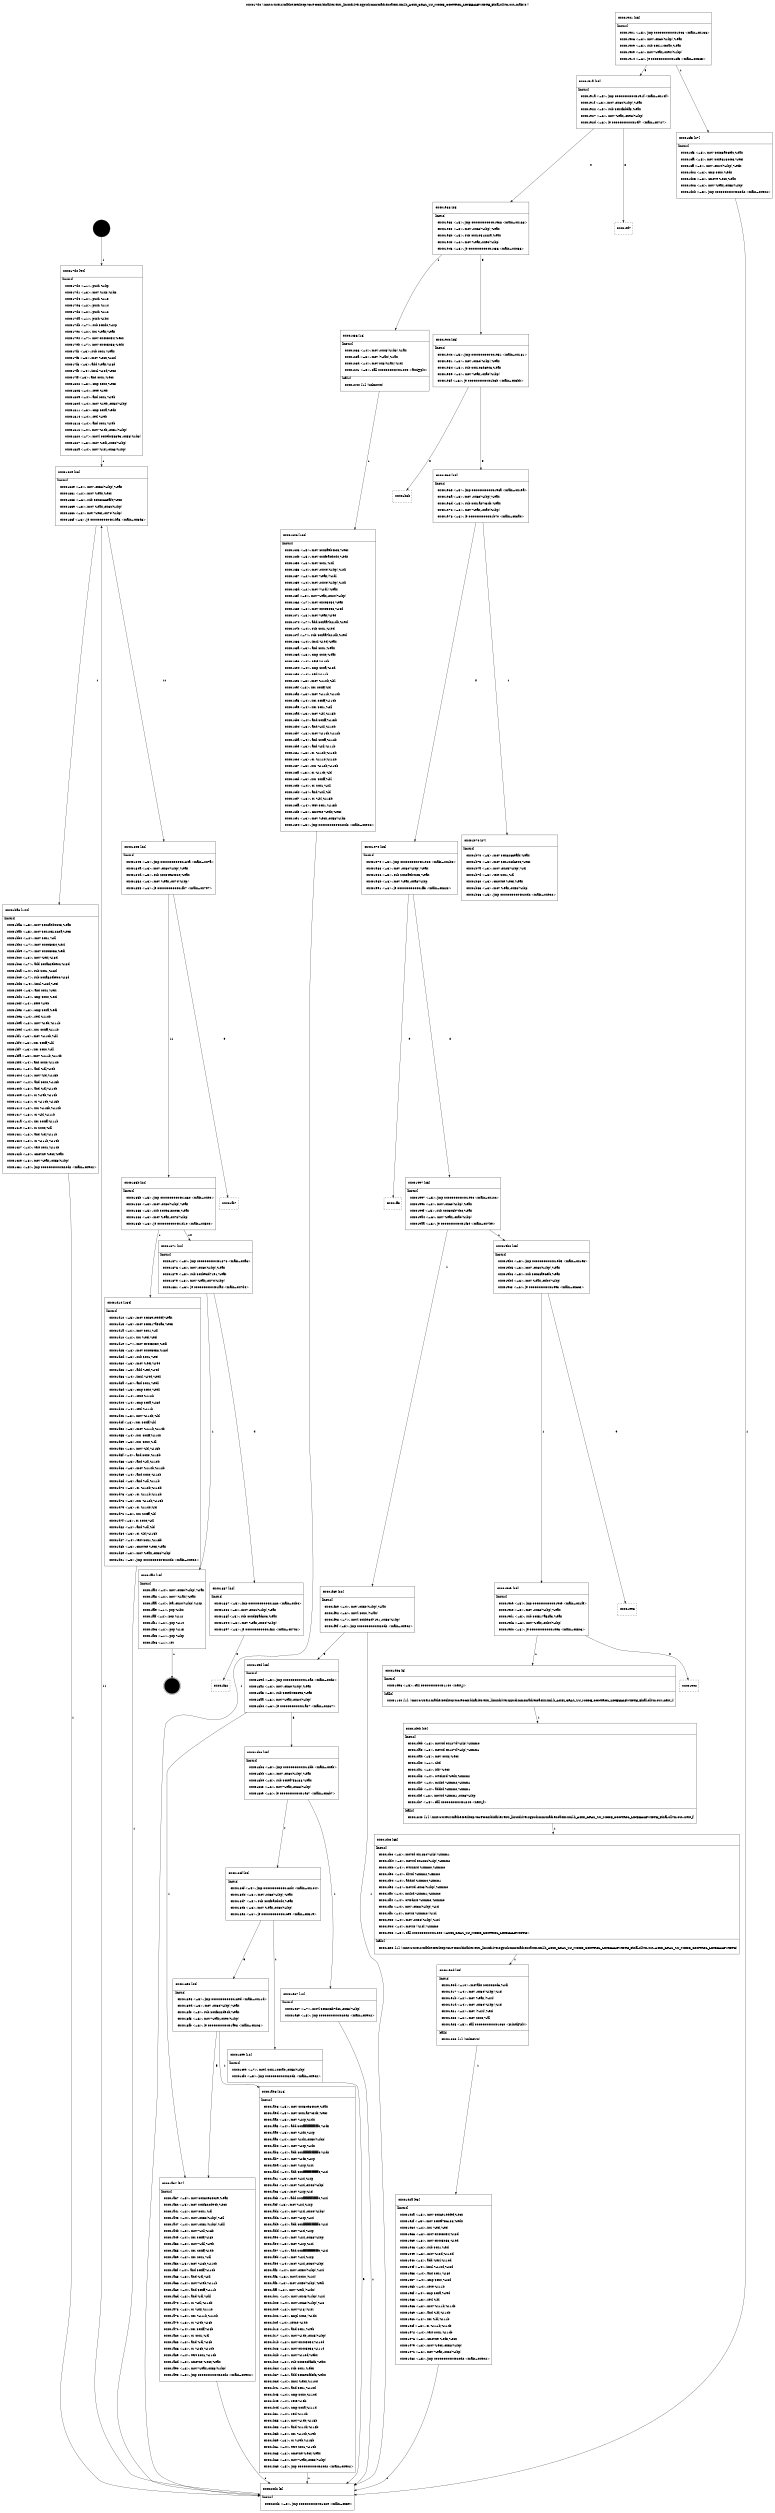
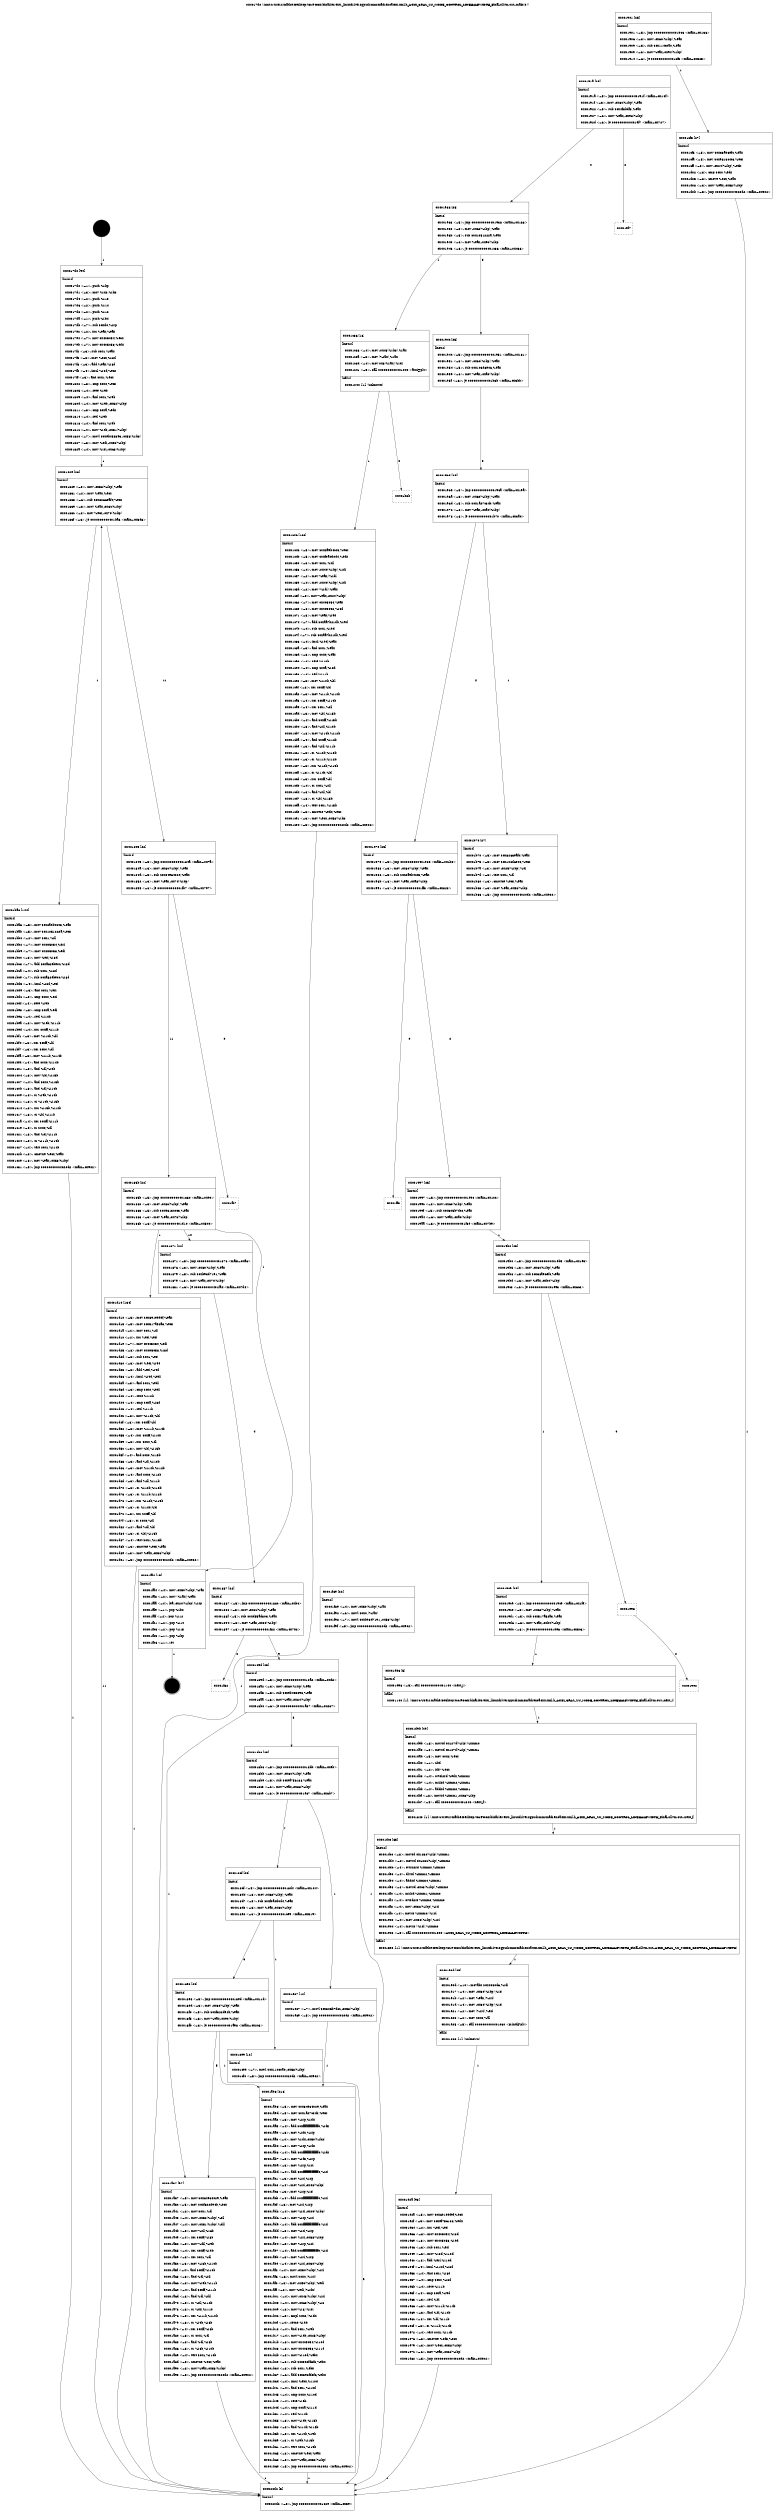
edge "0x401901 [25]" -> "0x40191a [25]": removed, label "4"
edge "0x40194c [25]" -> "0x401b8b": now "0x401c36 [16]" -> "0x401b8b"
edge "0x401997 [25]" -> "0x401f8e [22]": removed, label "1"
edge "0x401871 [22]" -> "0x401fa4 [19]": now "0x40185b [22]" -> "0x401fa4 [19]"
edge "0x401f8e [22]" -> "0x40189d [25]": now "0x401887 [22]" -> "0x40189d [25]"
edge "0x4019c9 [25]" -> "0x4019e2": now "0x401e93" -> "0x4019e2"
edge "0x401e87 [12]" -> "0x4020d2 [5]": now "0x401e87 [12]" -> "0x401a98 [216]"
